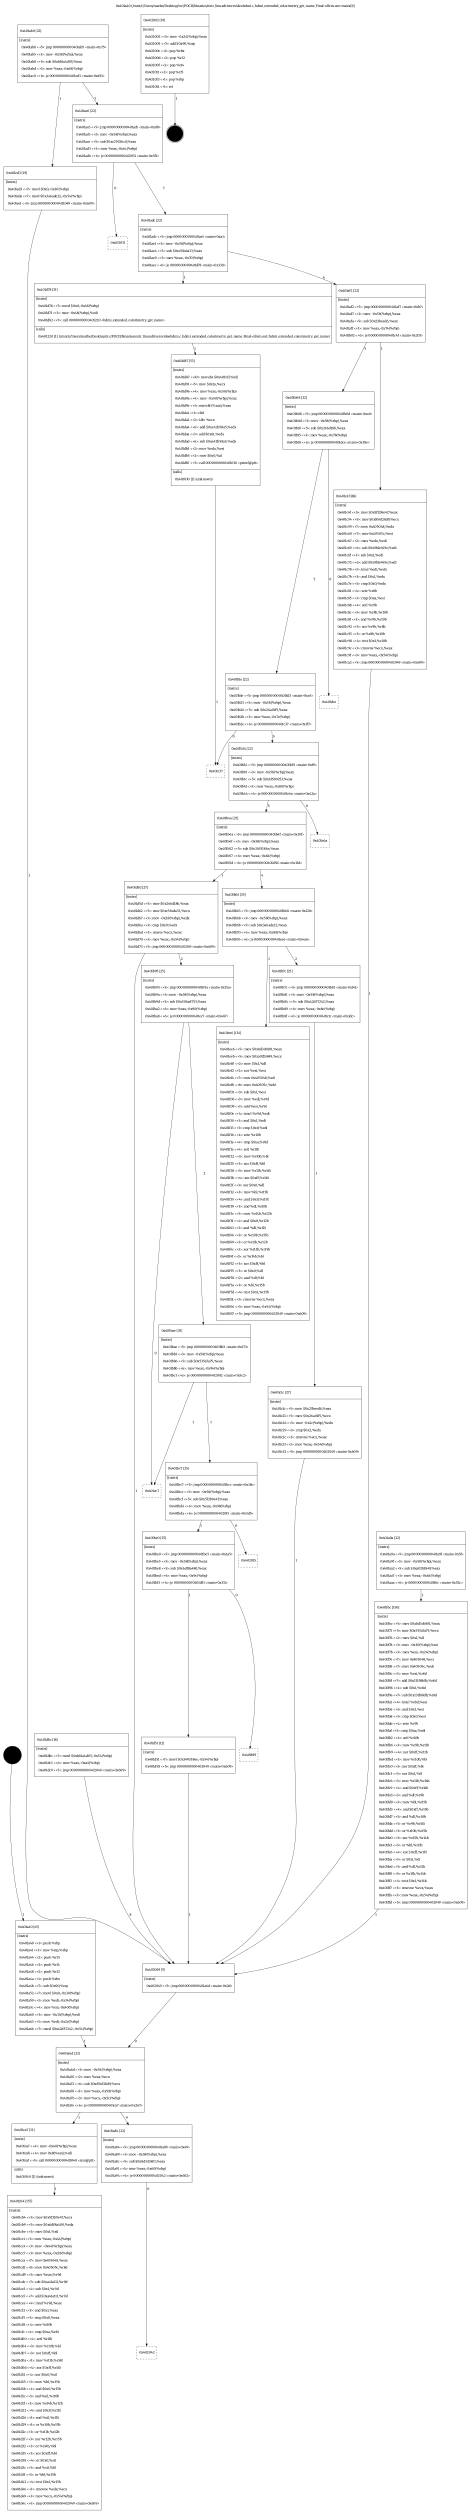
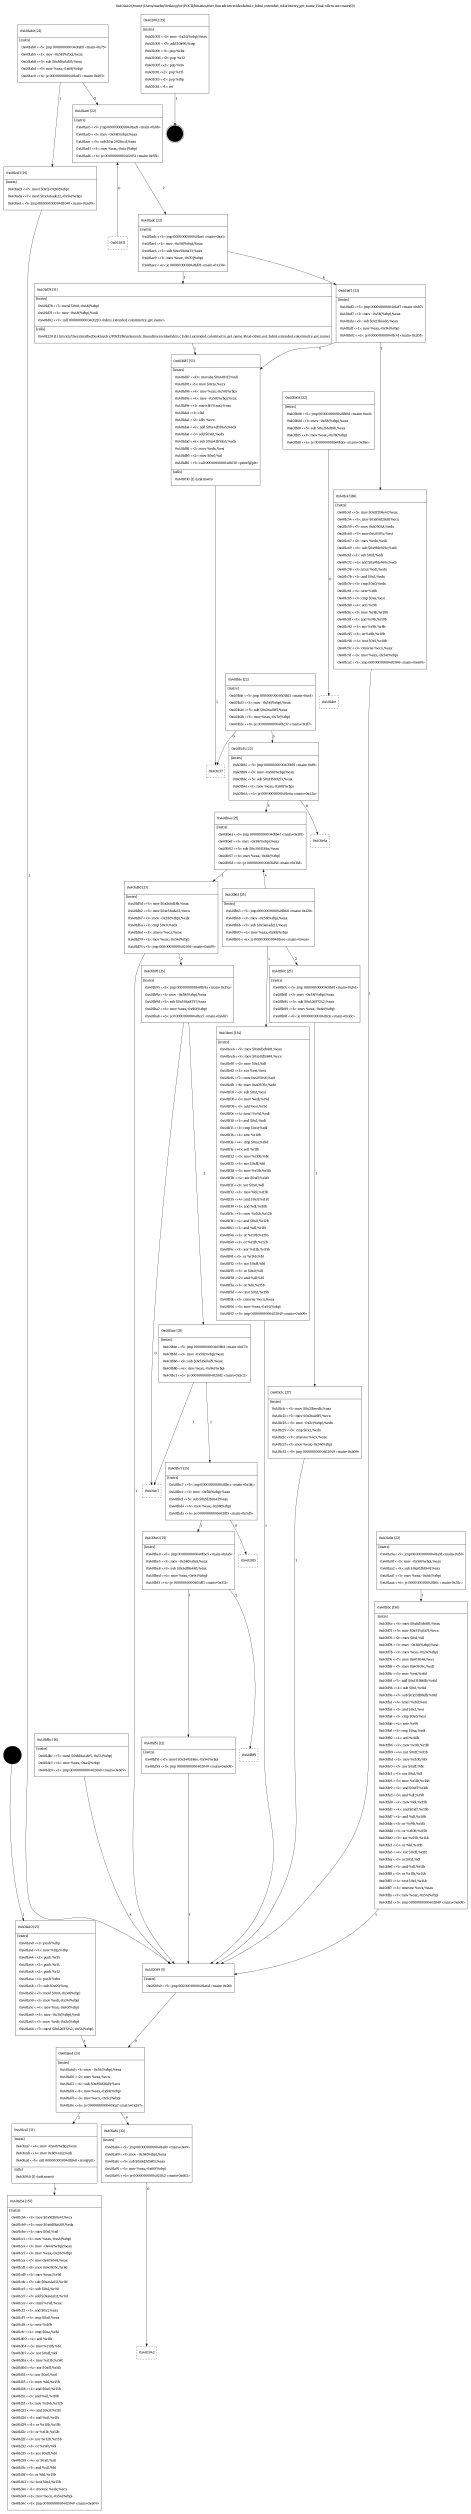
edge "0x401ac6 [22]" -> "0x402031": reversed
edge "0x401af2 [22]" -> "0x401b08 [22]": now "0x401af2 [22]" -> "0x401d87 [53]"
edge "0x401b08 [22]" -> "0x401b1e [22]": removed, label "5"
edge "0x401b4a [25]" -> "0x401b63 [25]": reversed
edge "0x401be0 [25]" -> "0x401bf9": label " 0" -> " 2"
edge "0x401ee6 [134]" -> "0x402049 [5]": added, label "1"
